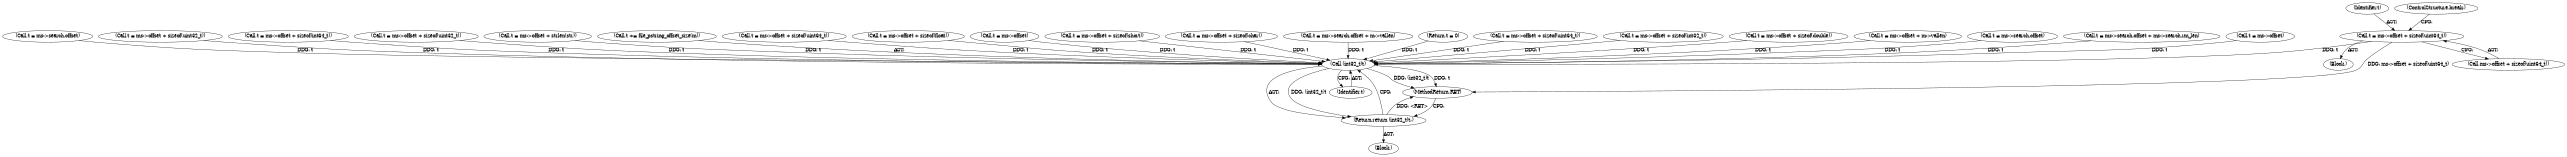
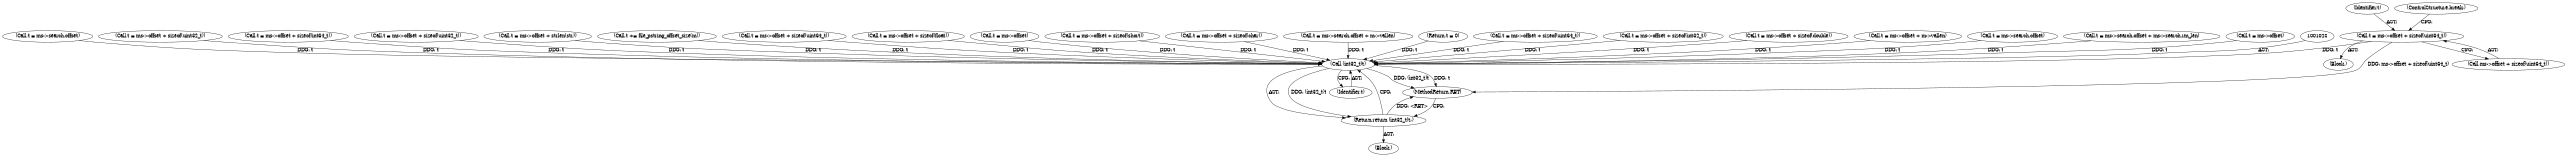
node "1001020": added
edge "(Call,t += file_pstring_offset_size(m))" -> "(Call,(int32_t)t)": label "AST: " -> "DDG: t"
